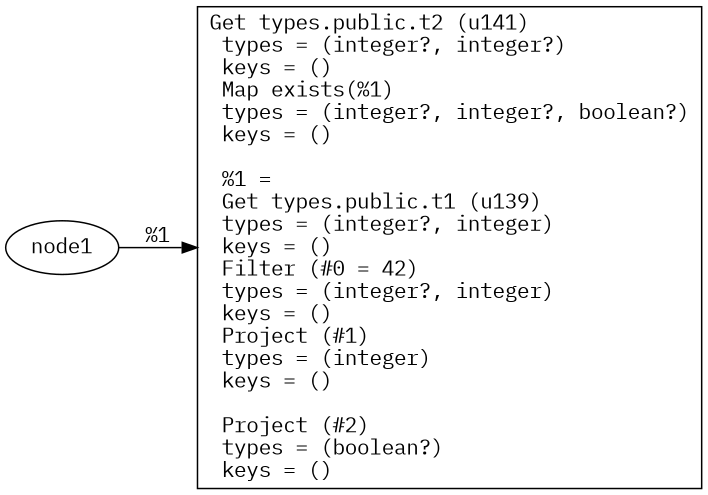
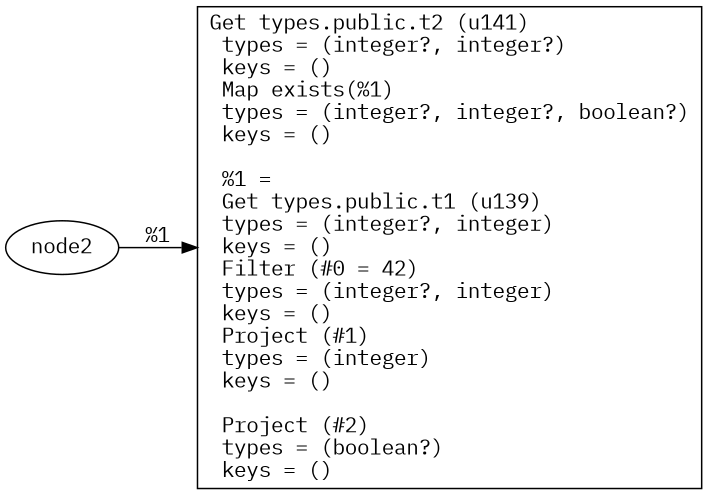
node "node1": label "node1" -> "node2"
